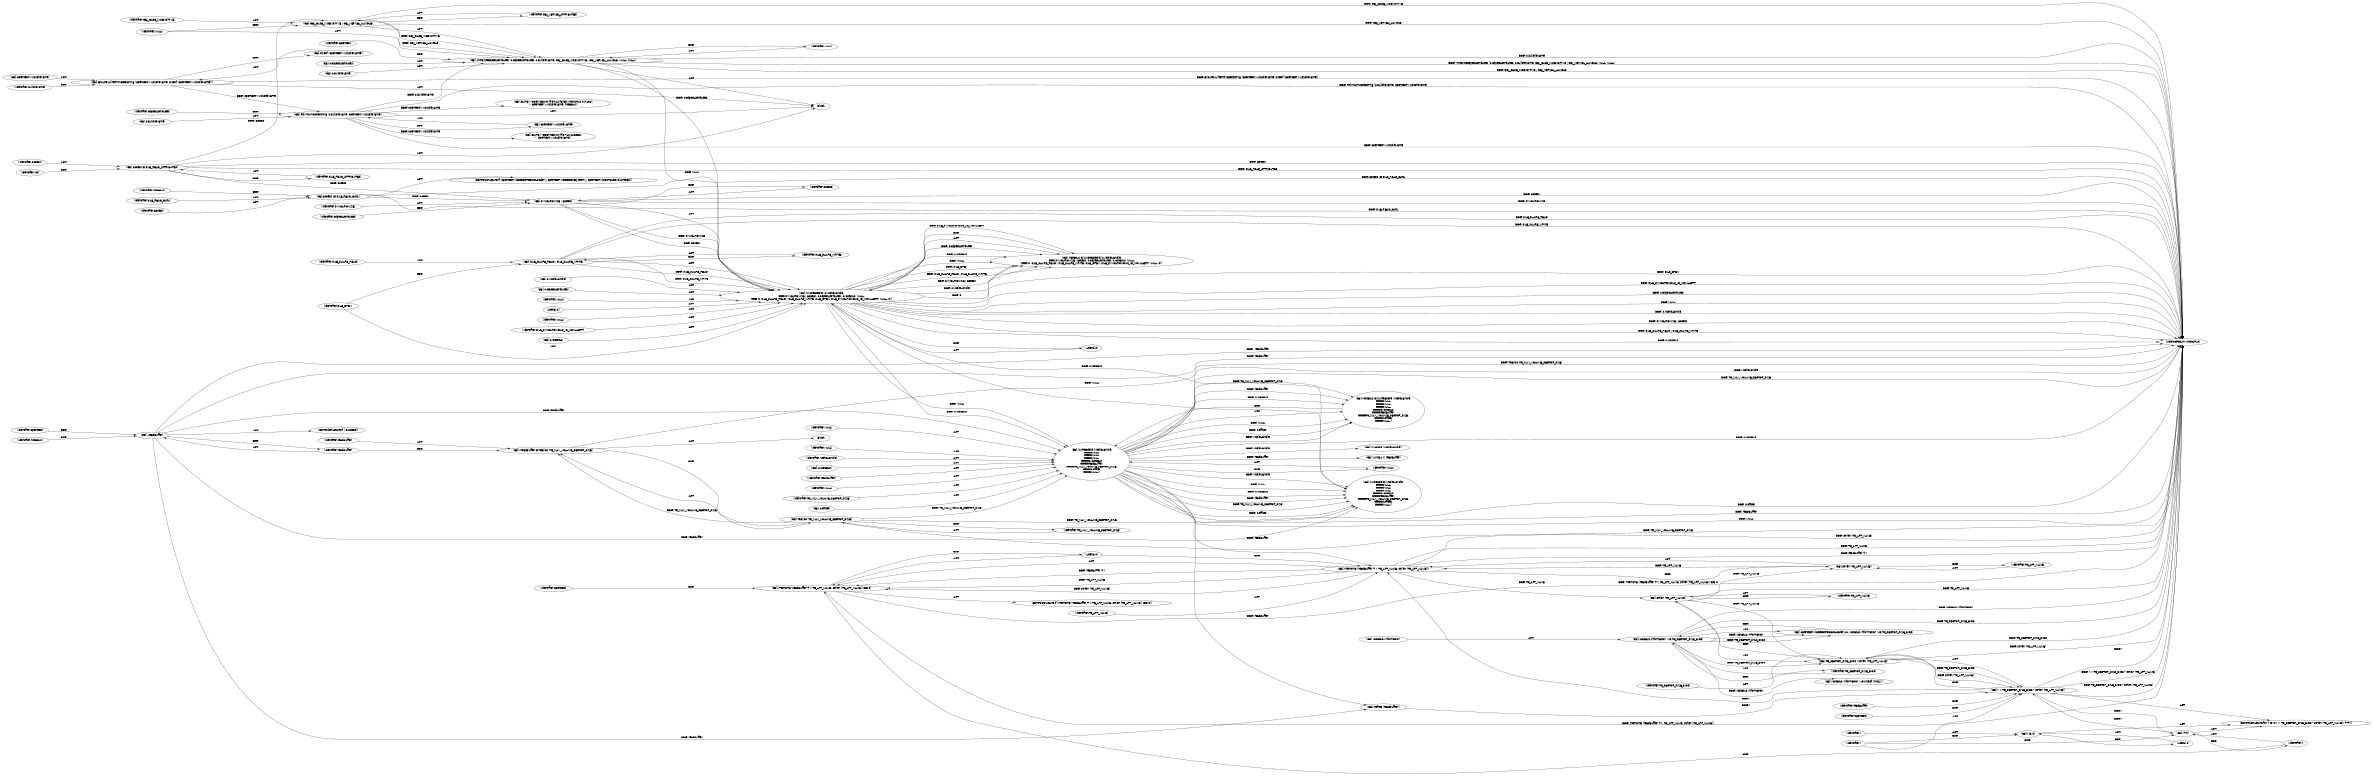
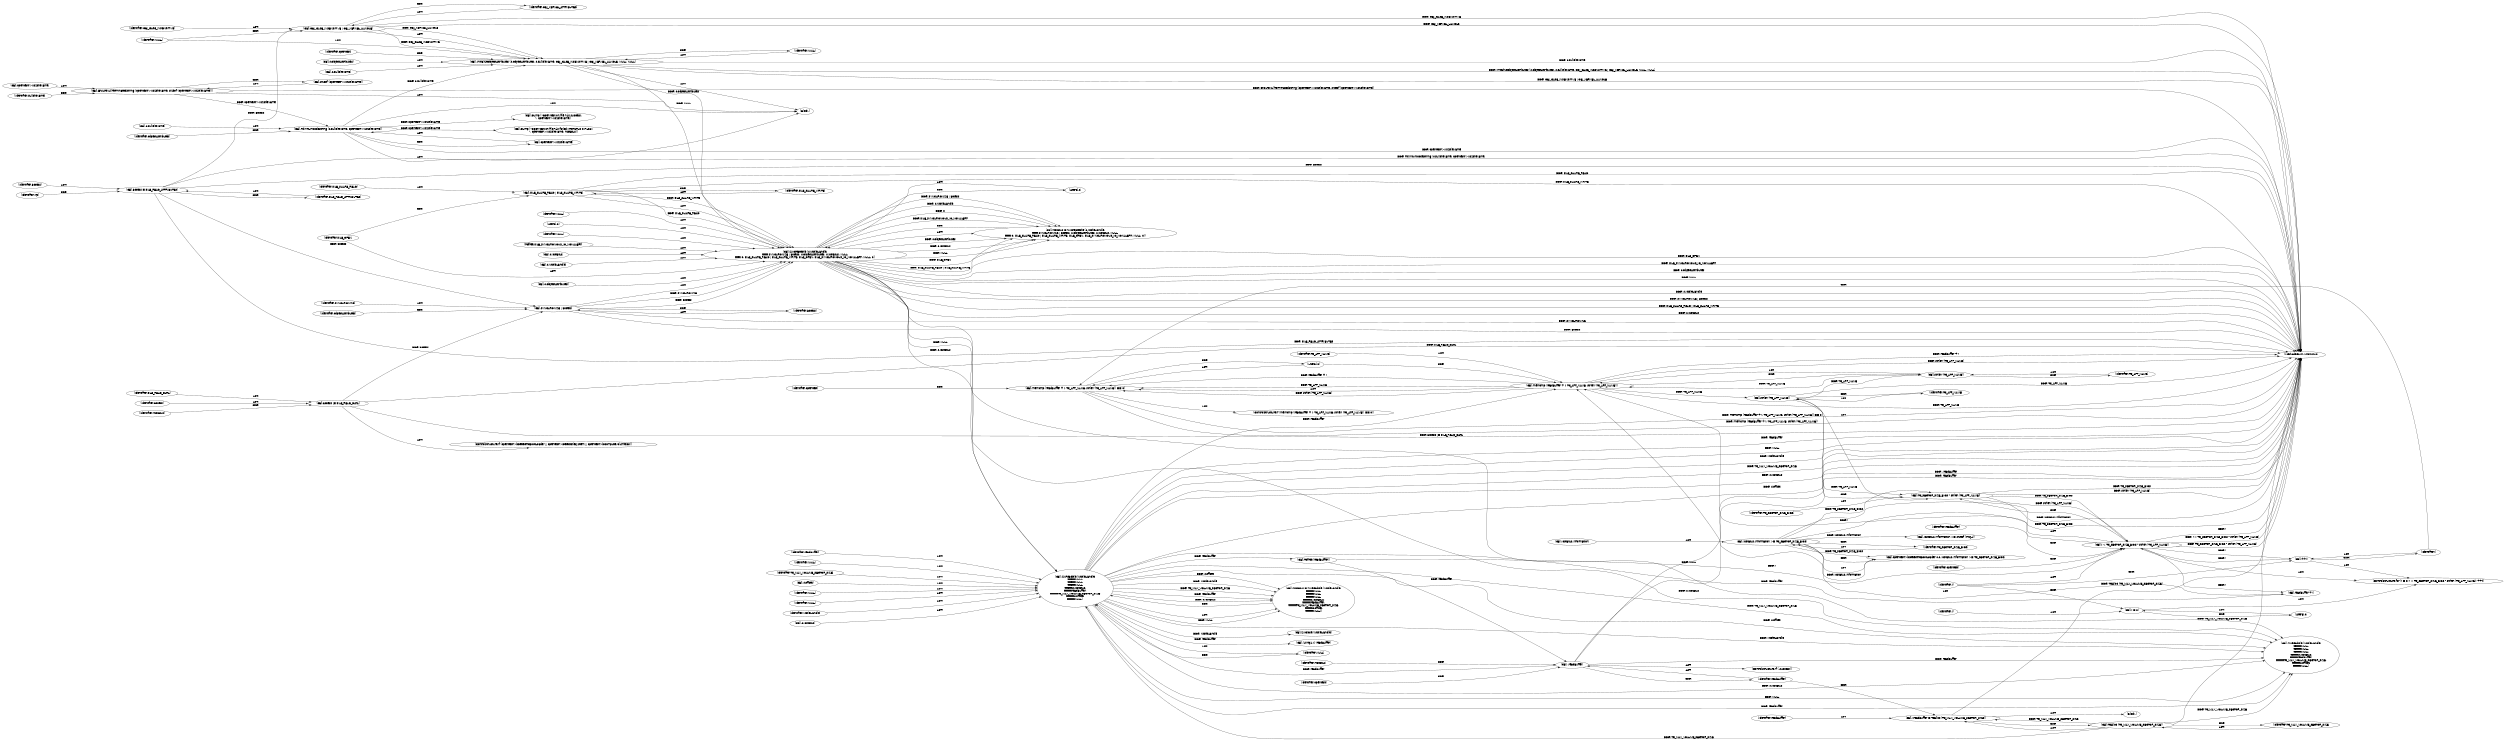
node "(Identifier,FILE_SYNCHRONOUS_IO_NONALERT)": label "(Identifier,FILE_SYNCHRONOUS_IO_NONALERT)" -> "(TCfree,FILE_SYNCHRONOUS_IO_NONALERT)"
node "(Call,readBuffer + i)": added
edge "(Call,!readBuffer)" -> "(Call,TCfree (readBuffer))": reversed
